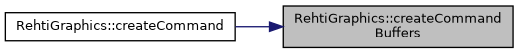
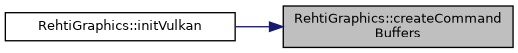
node "RehtiGraphics::createCommand": label "RehtiGraphics::createCommand" -> "RehtiGraphics::initVulkan"
